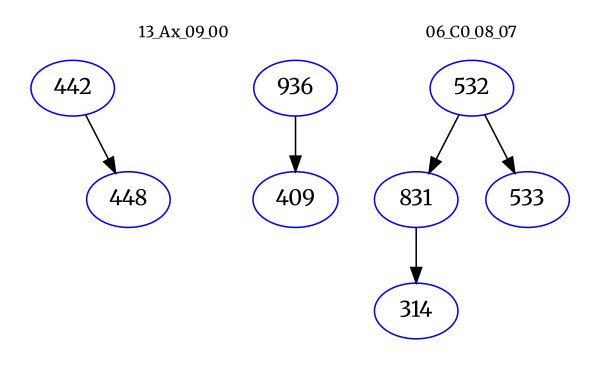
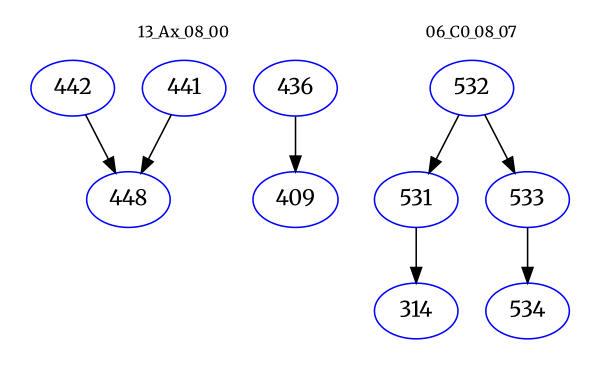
cluster "13_Ax_09_00": label "13_Ax_09_00" -> "13_Ax_08_00"
node "441": added
node "936": label "936" -> "436"
node "831": label "831" -> "531"
node "534": added
